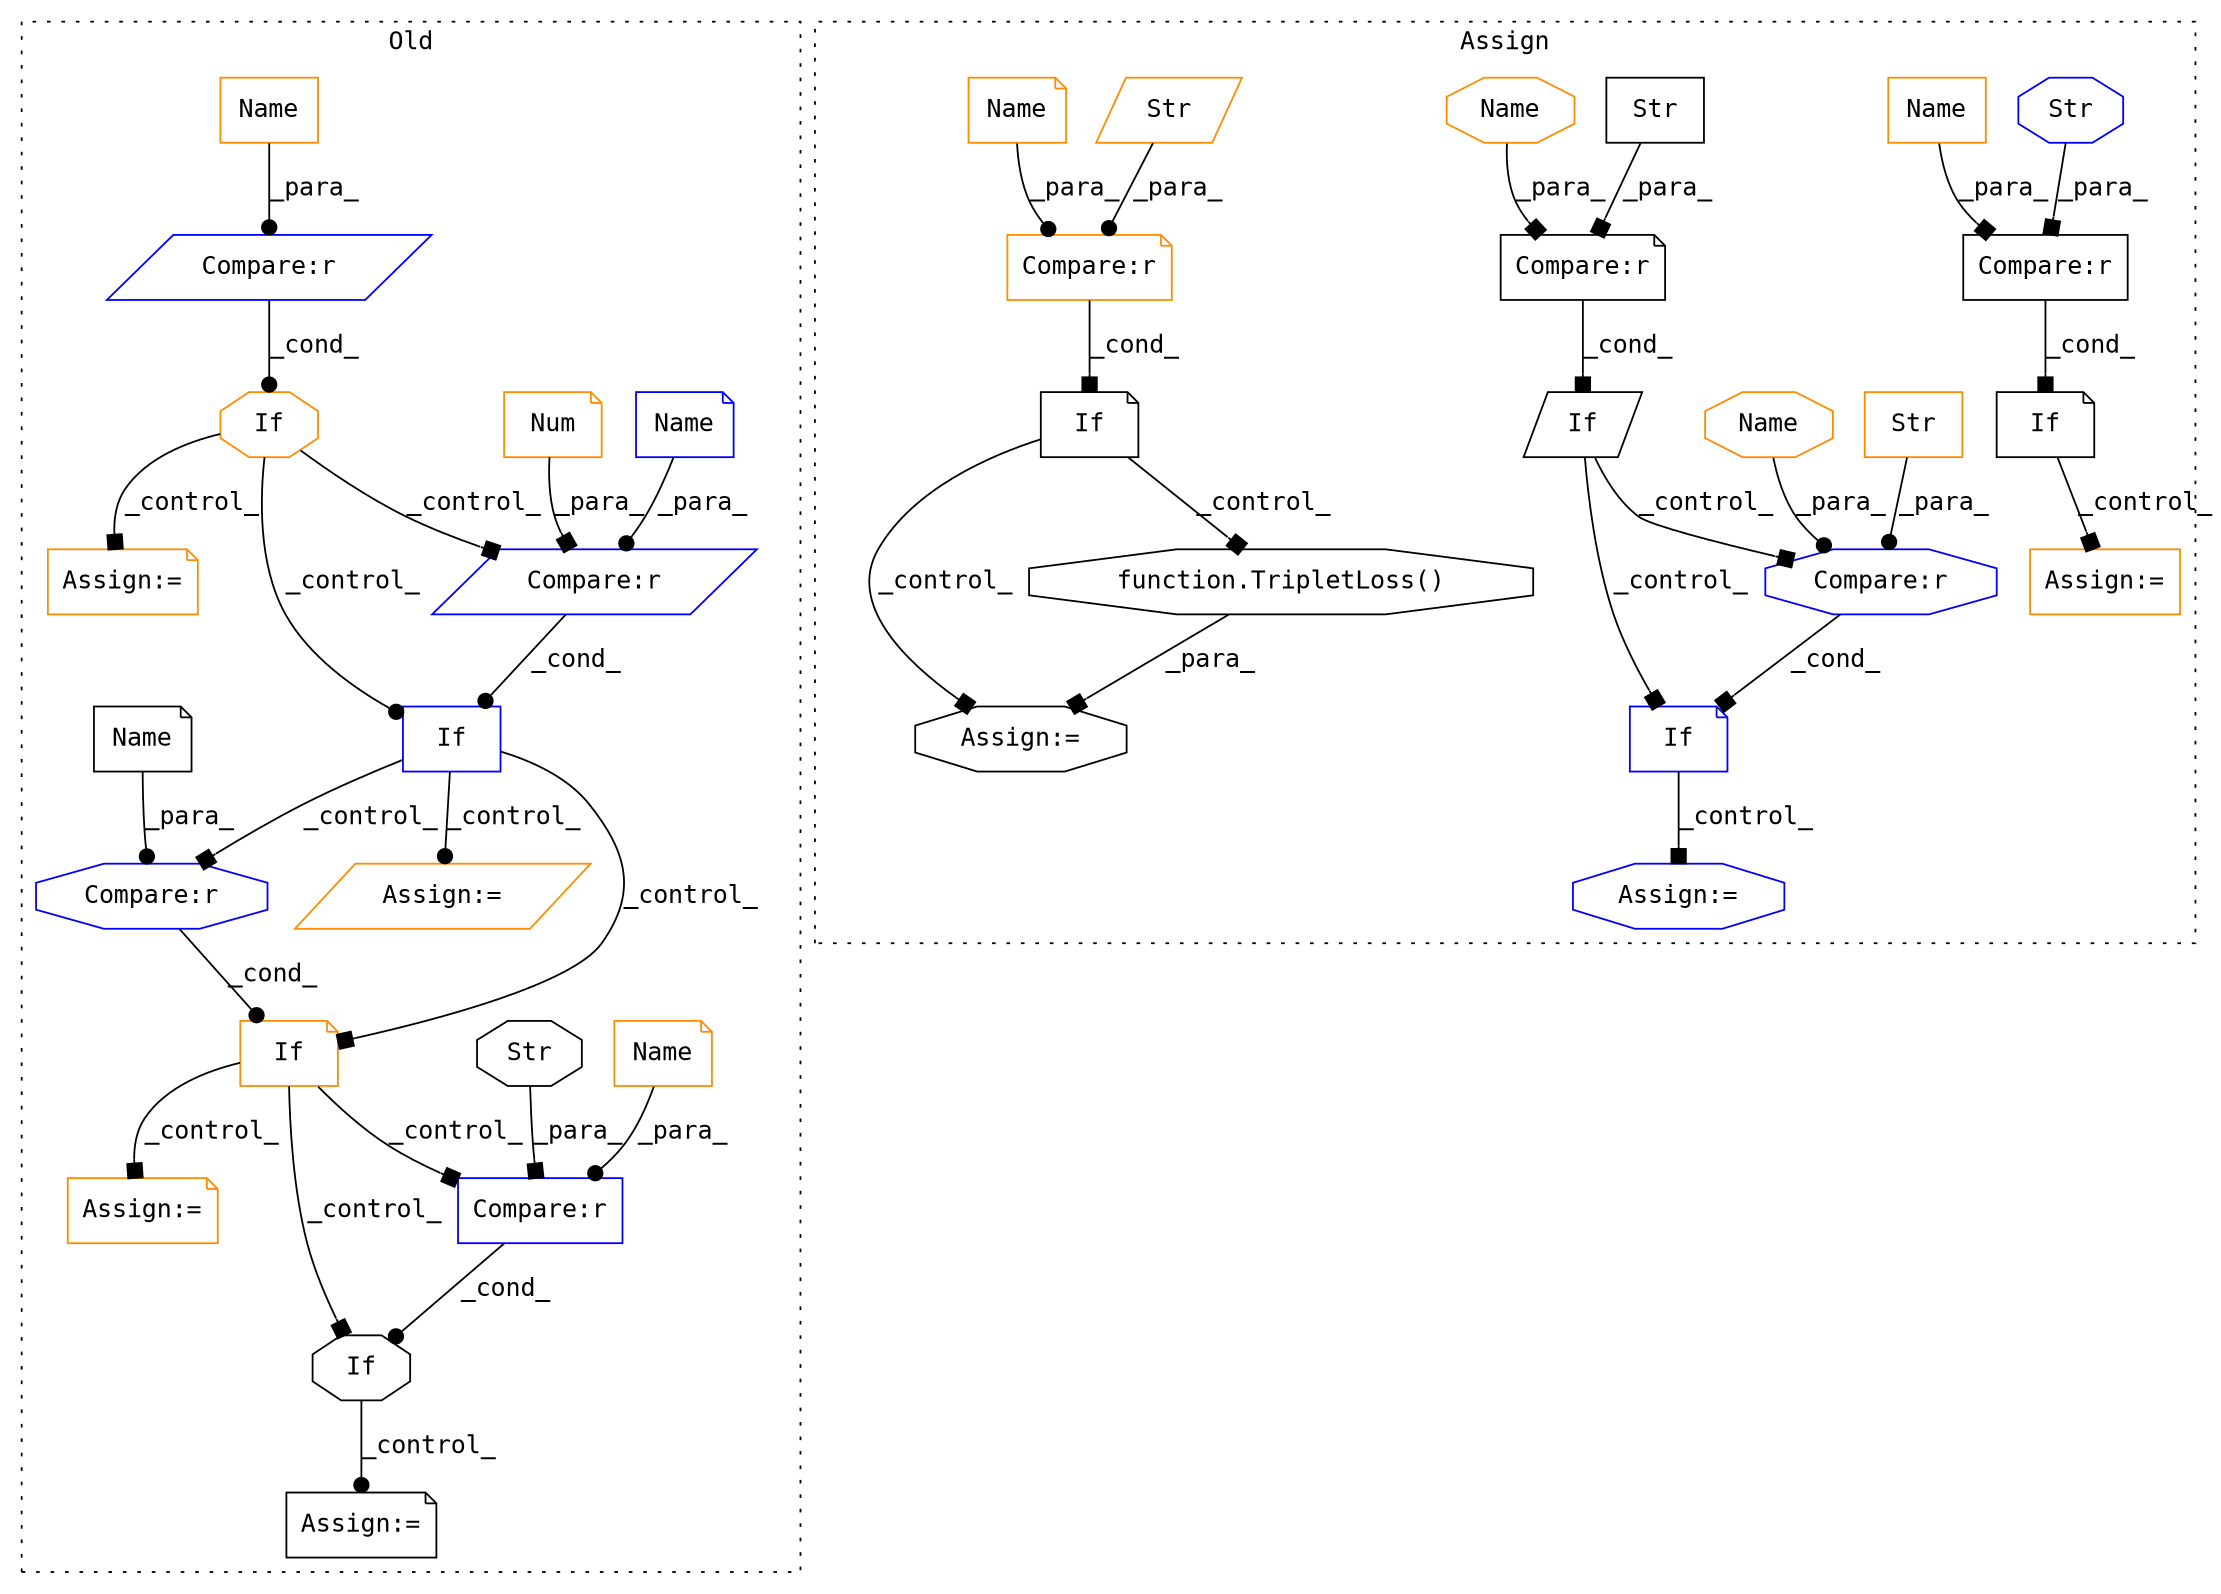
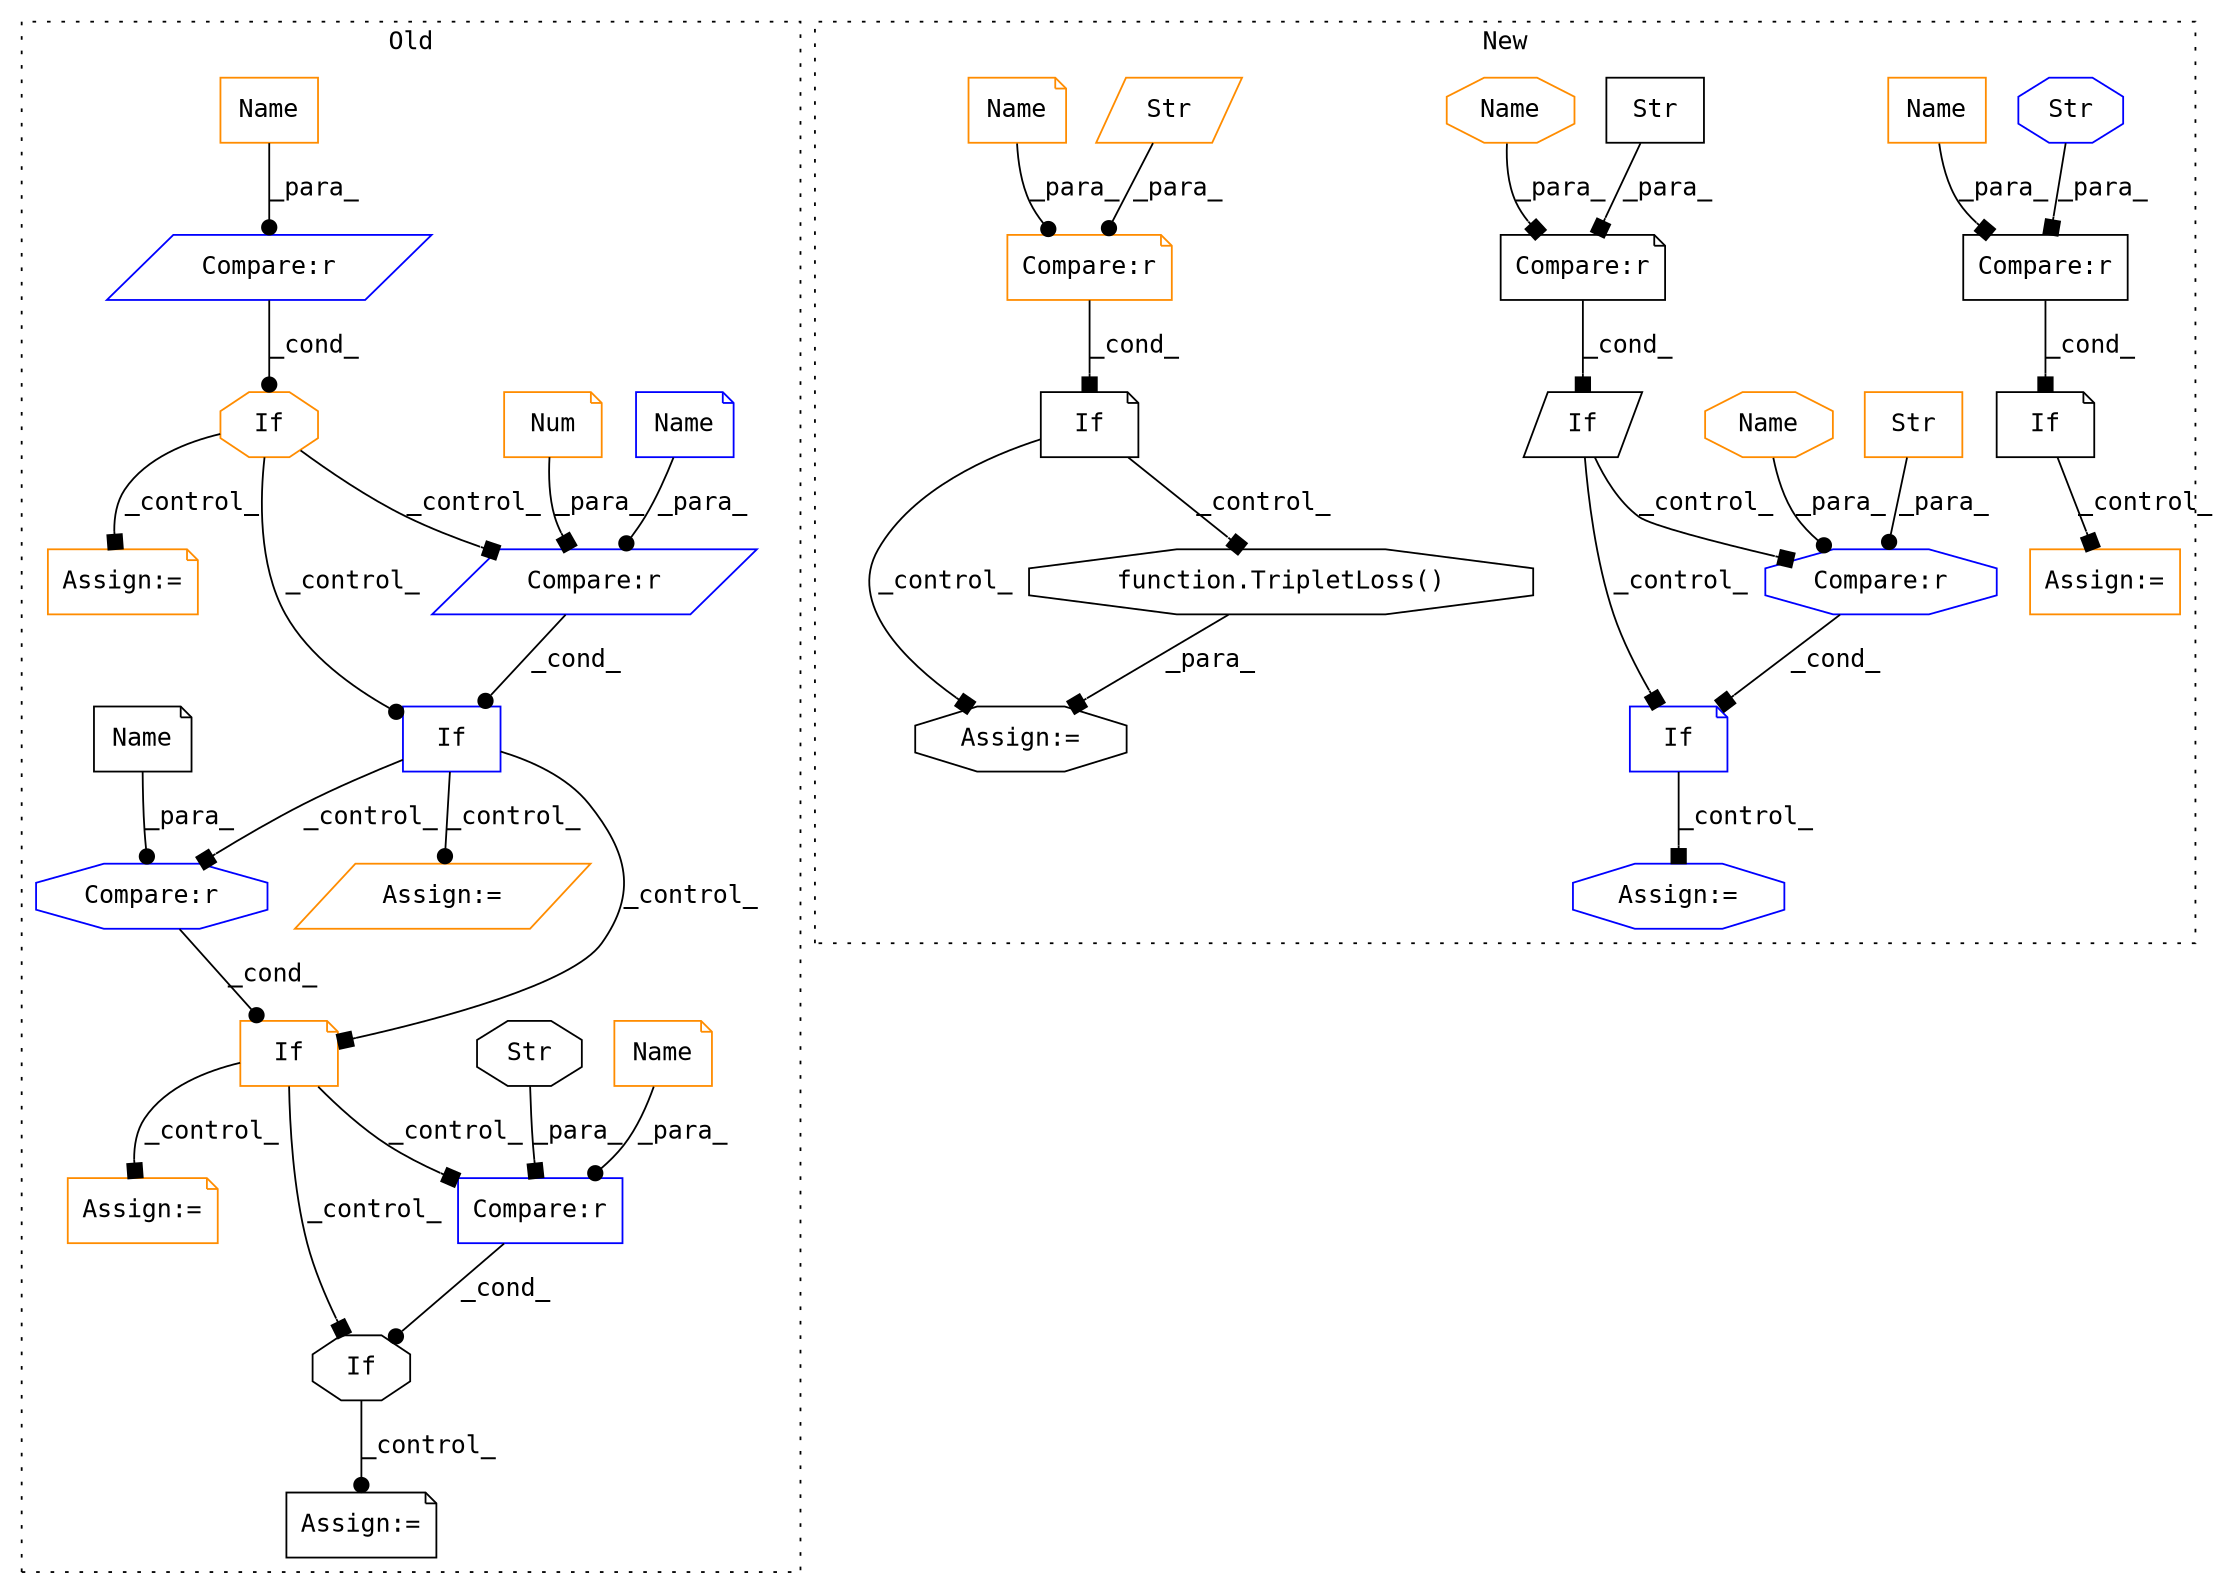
cluster "Assign": label "Assign" -> "New"
